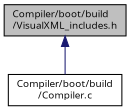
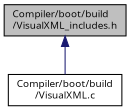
node "Compiler/boot/build /Compiler.c": label "Compiler/boot/build /Compiler.c" -> "Compiler/boot/build /VisualXML.c"
